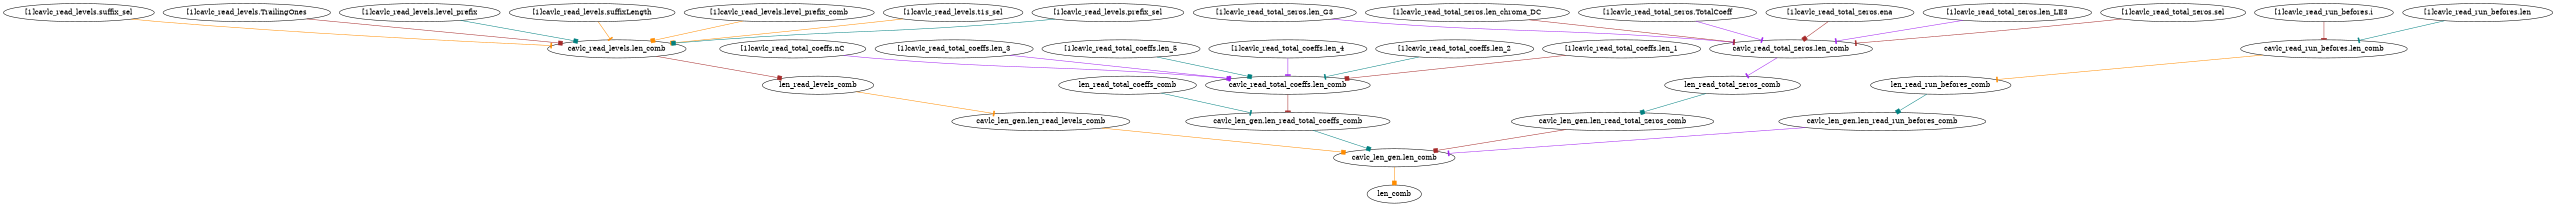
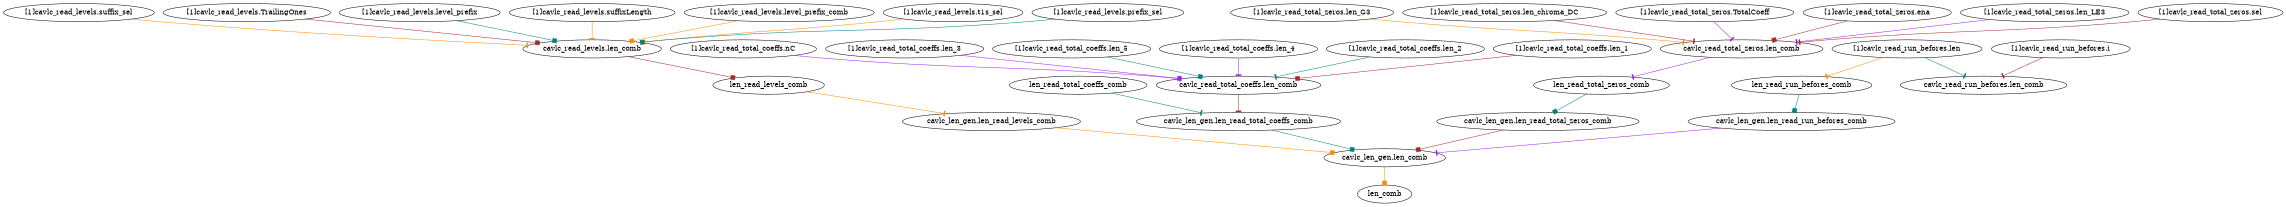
edge "[1]cavlc_read_total_zeros.len_G3" -> "cavlc_read_total_zeros.len_comb": color purple -> darkorange
edge "cavlc_read_run_befores.len_comb" -> "len_read_run_befores_comb": now "[1]cavlc_read_run_befores.len" -> "len_read_run_befores_comb"
